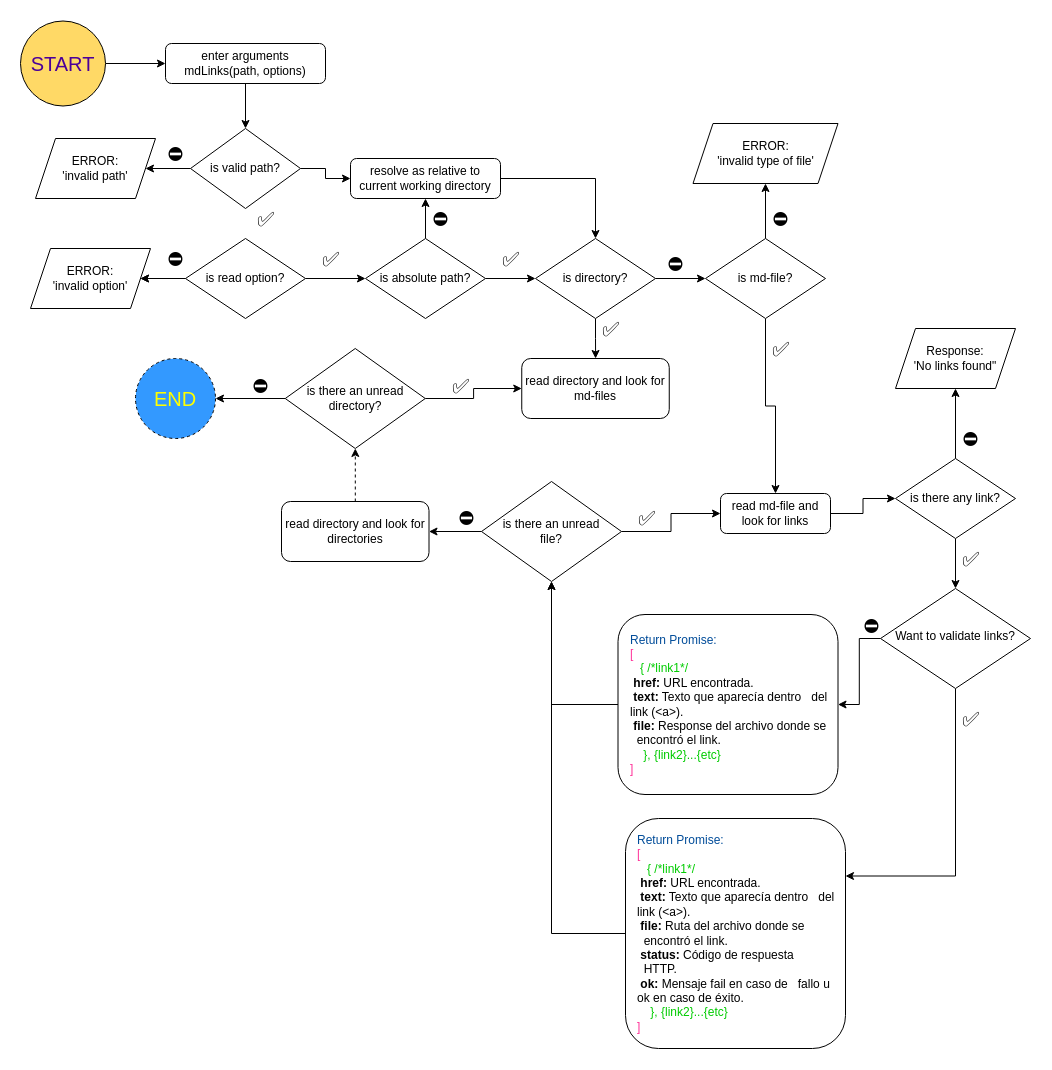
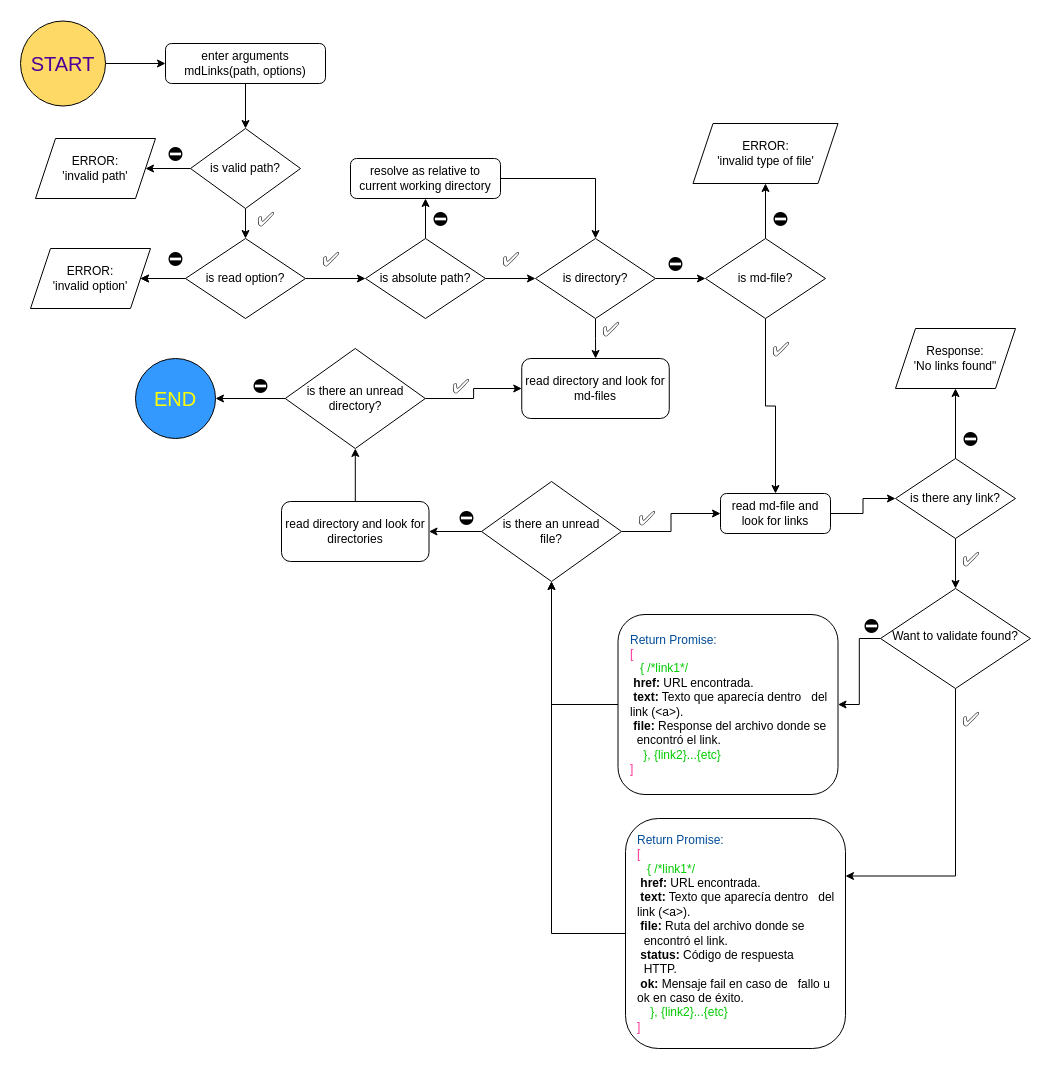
edge "is valid path?" -> "resolve as relative to current working directory": now "is valid path?" -> "is read option?"
node "END": style dashed -> solid
edge "read directory and look for directories" -> "is there an unread directory?": style dashed -> solid
node "Want to validate links?": label "Want to validate links?" -> "Want to validate found?"
